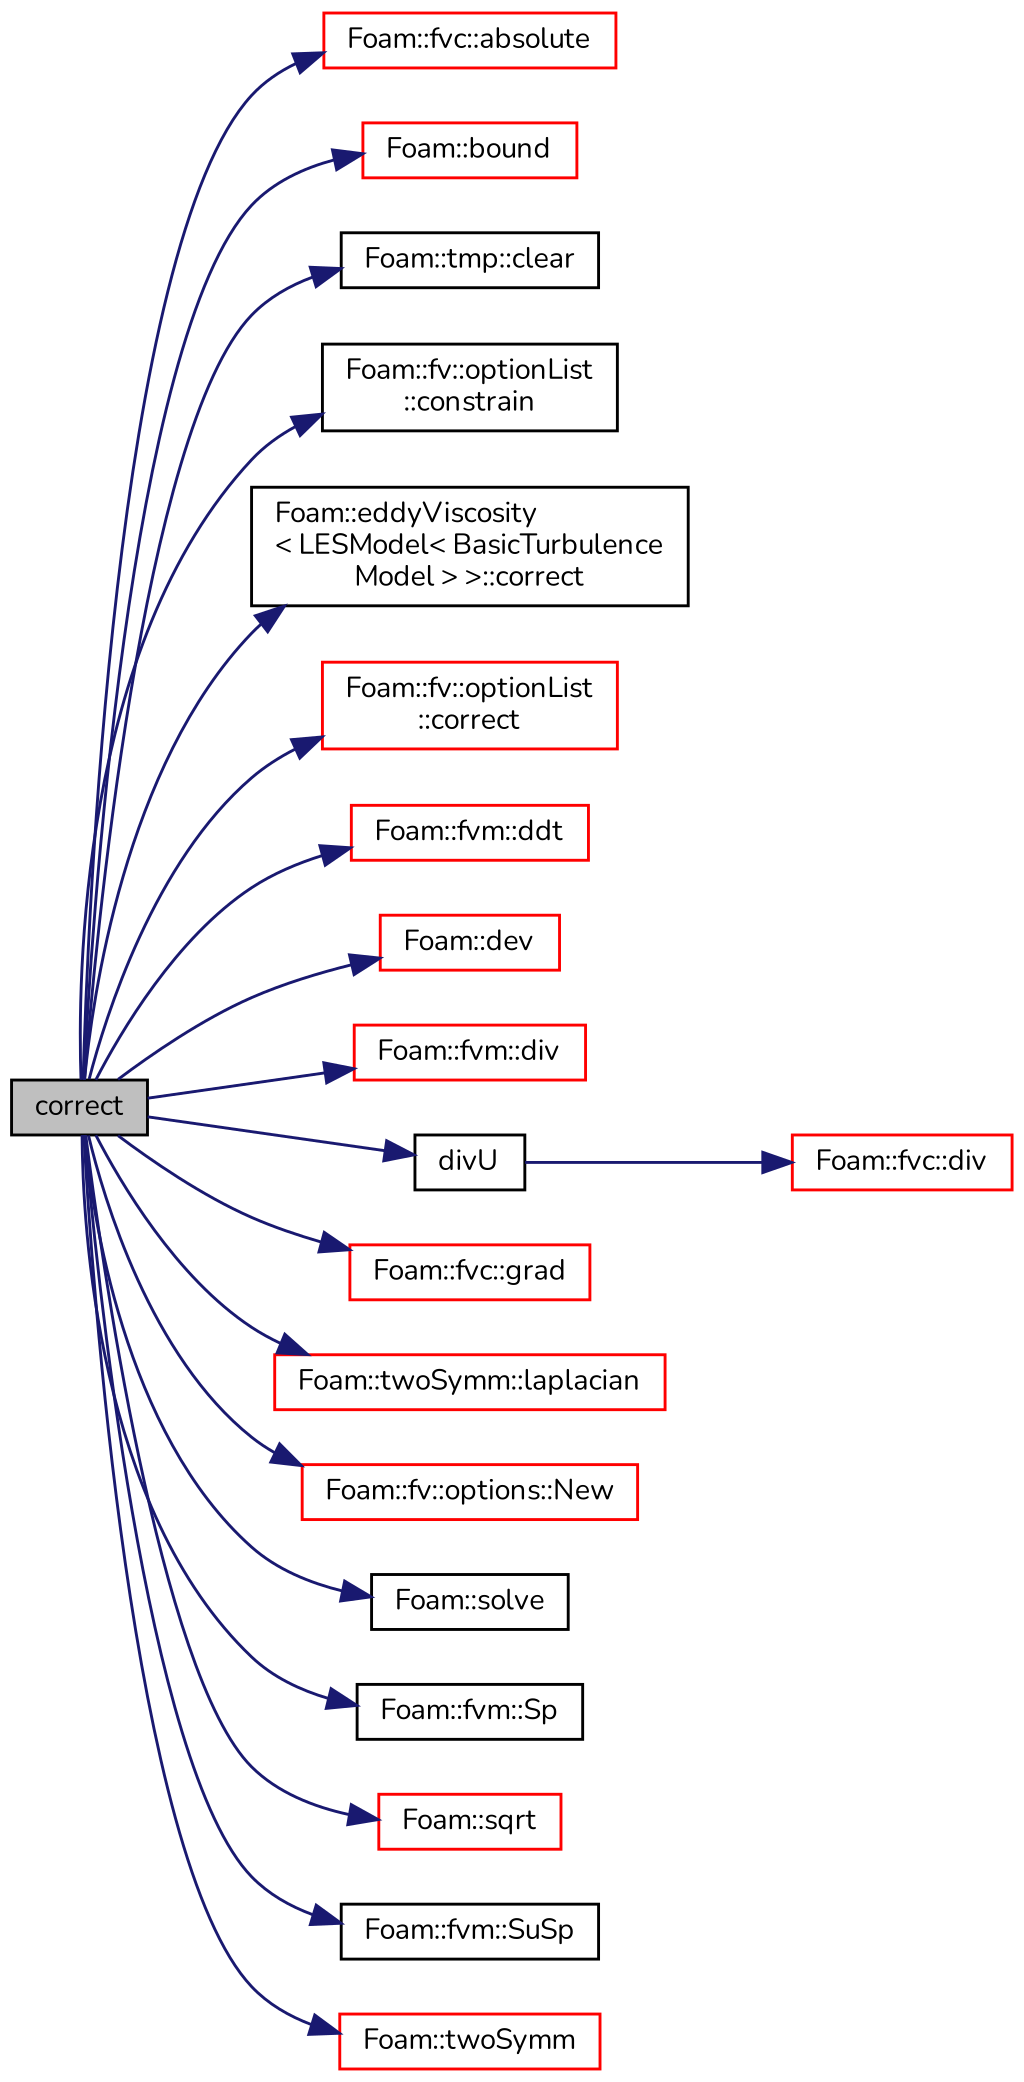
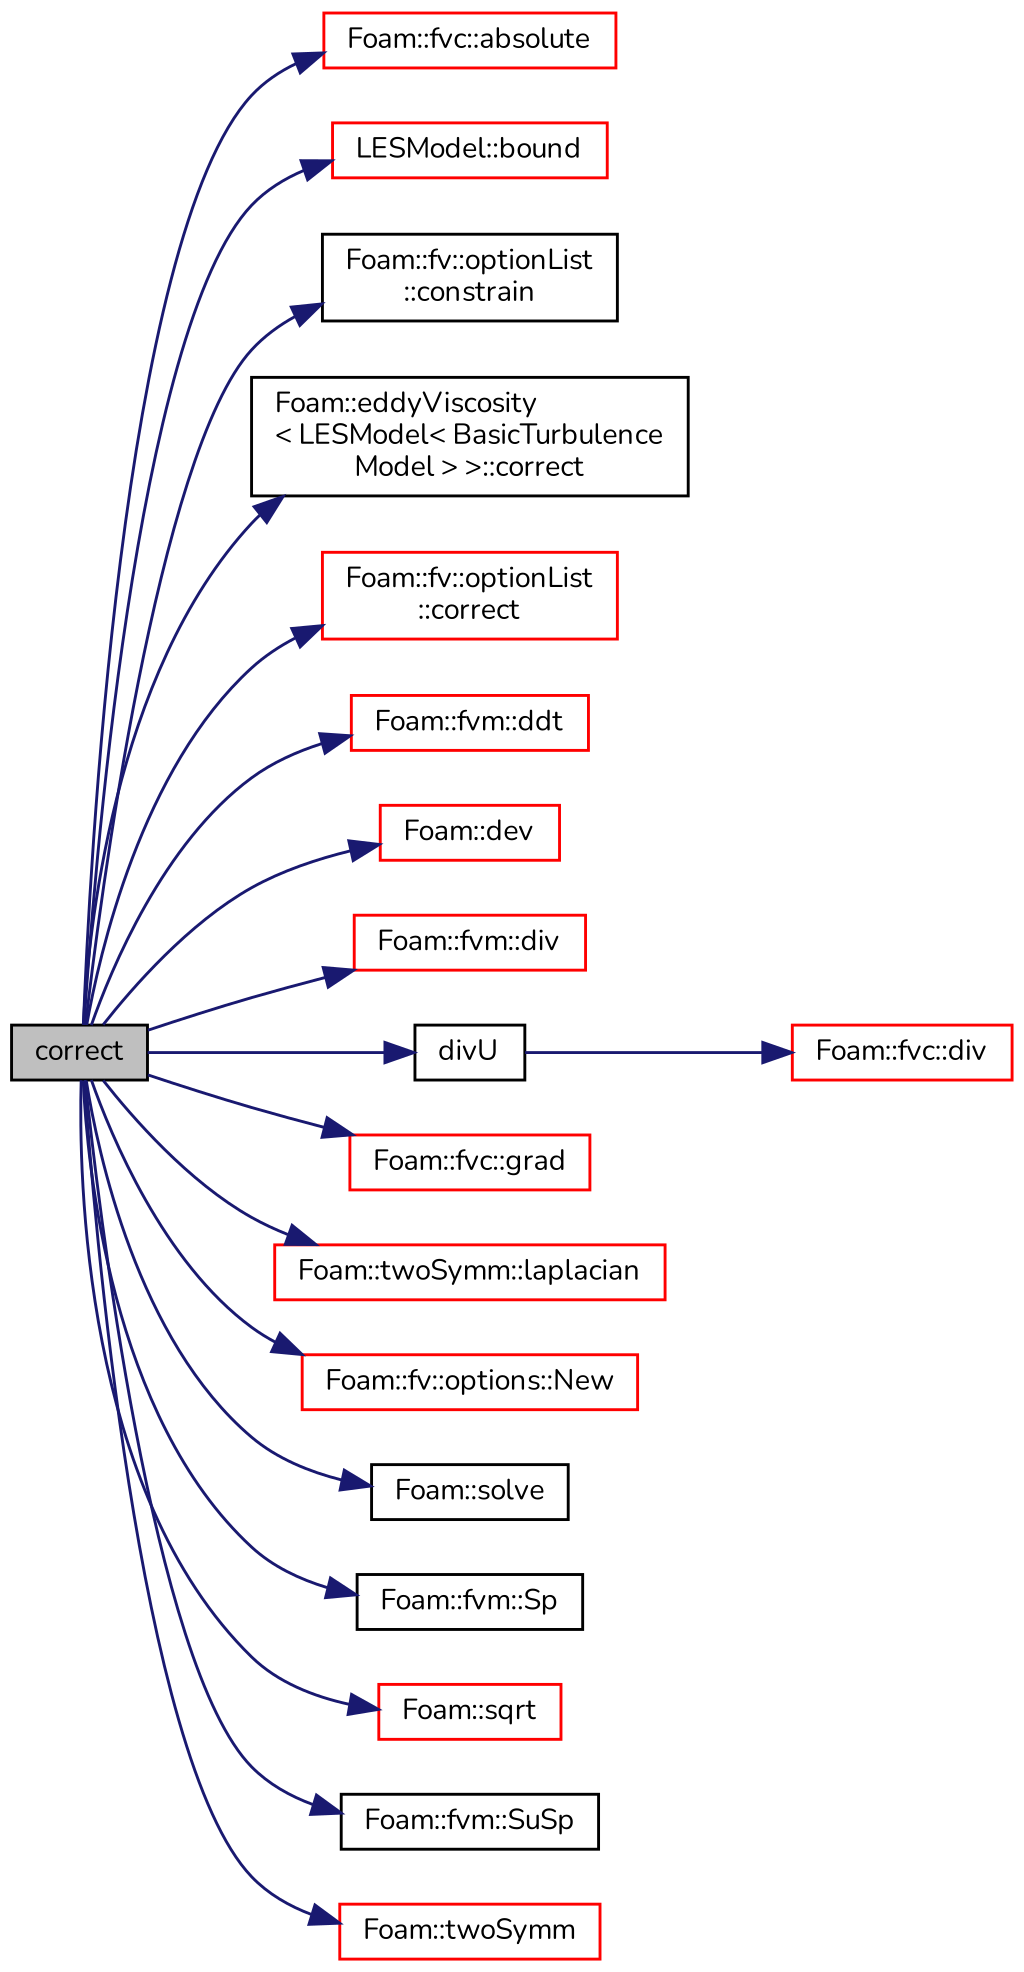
node "Foam::bound": label "Foam::bound" -> "LESModel::bound"
node "Foam::tmp::clear": removed
